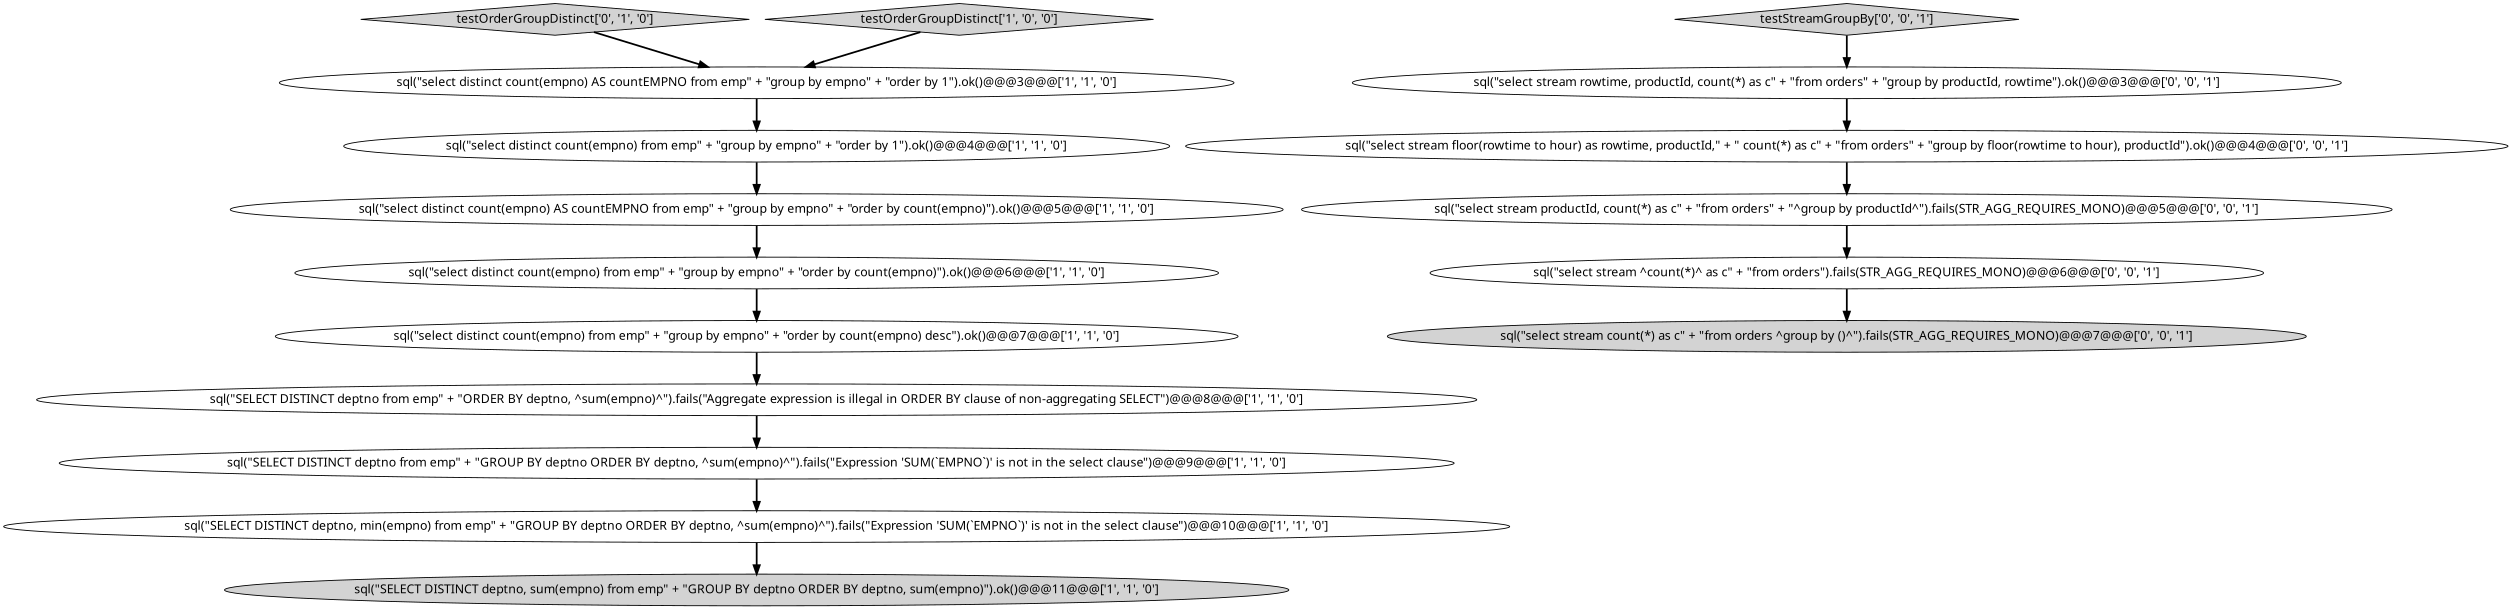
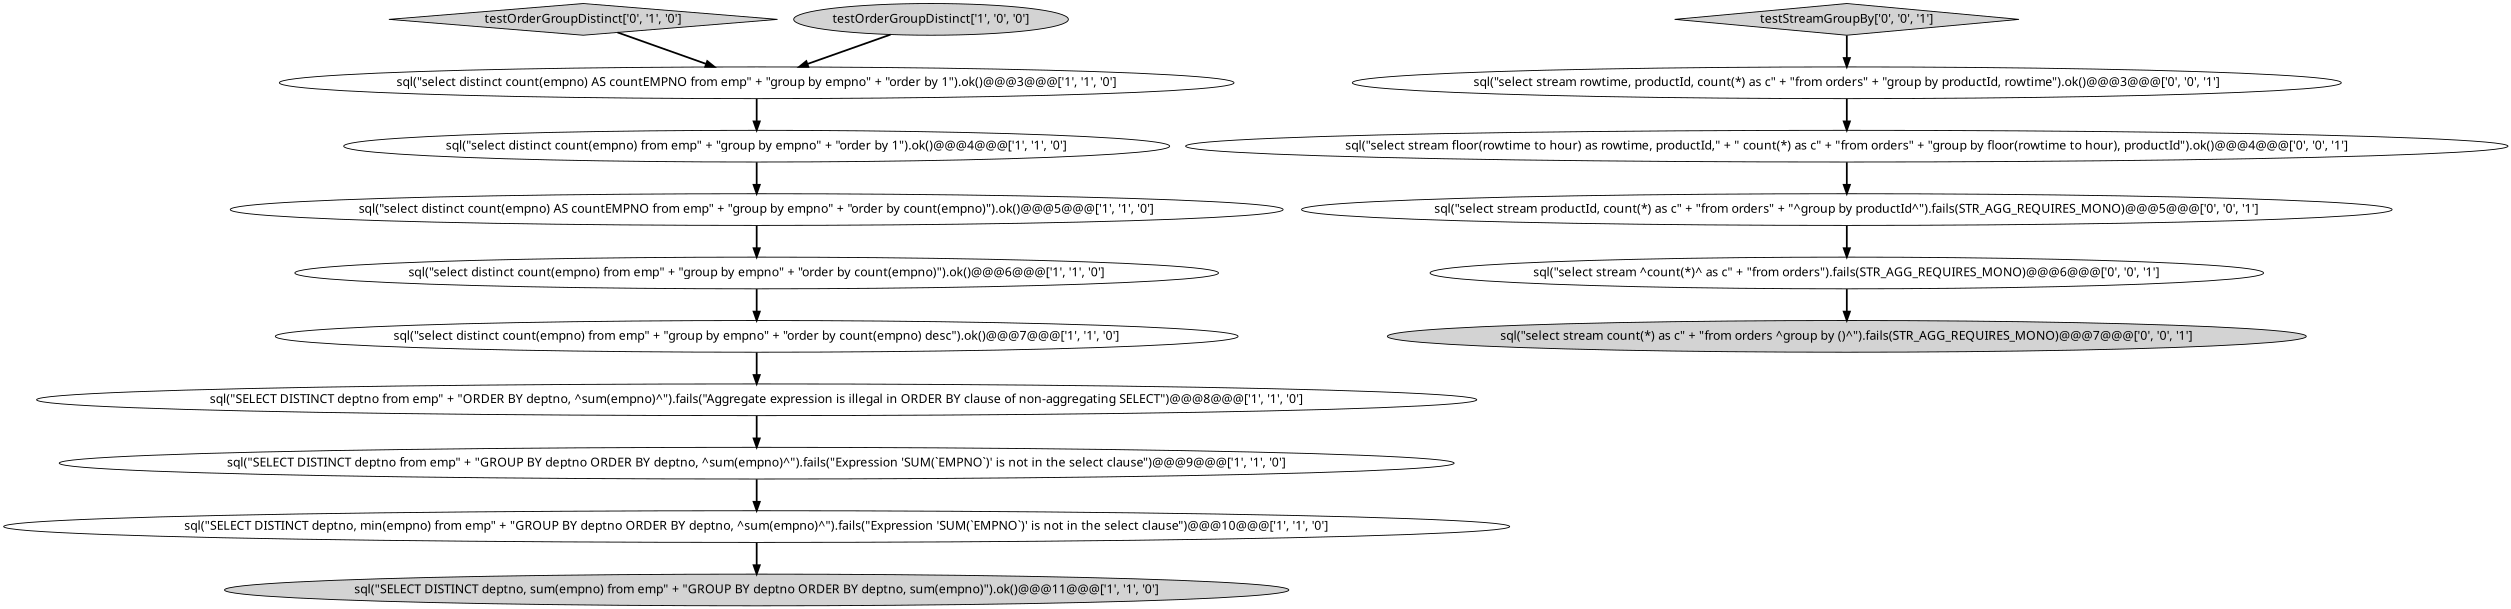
node "testOrderGroupDistinct['1', '0', '0']": shape diamond -> ellipse
